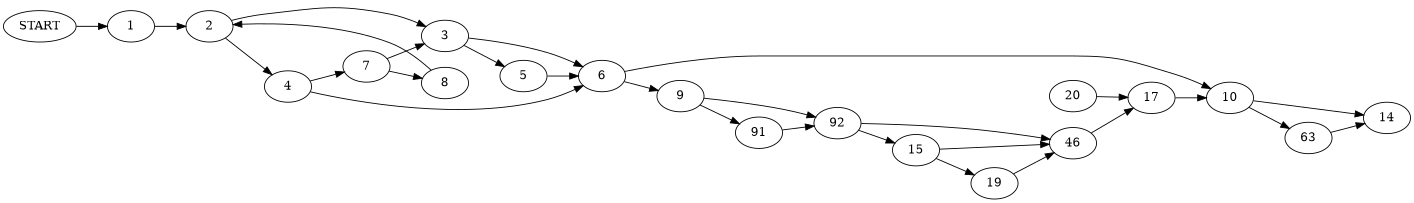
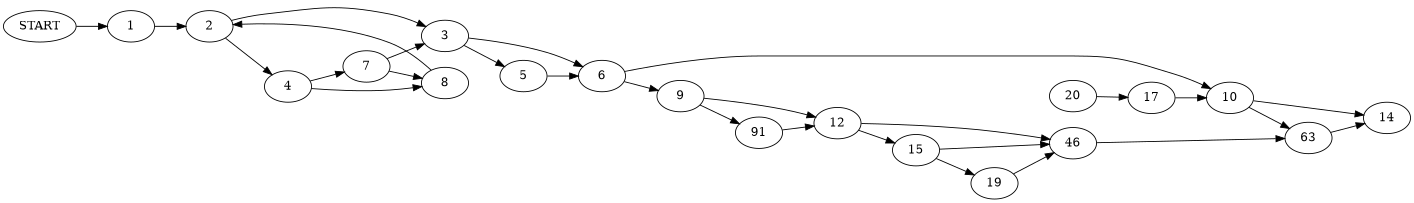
edge "4" -> "6": now "4" -> "8"
node "92": label "92" -> "12"
edge "46" -> "17": now "46" -> "63"
